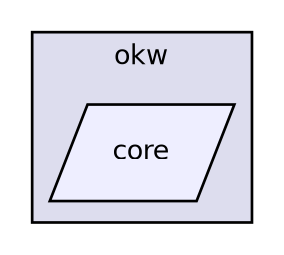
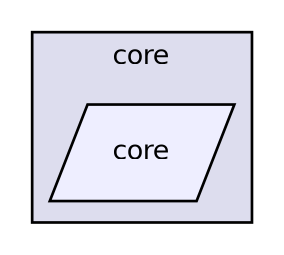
cluster "okw": label "okw" -> "core"
